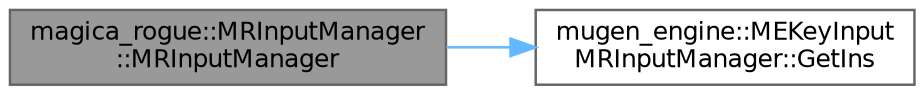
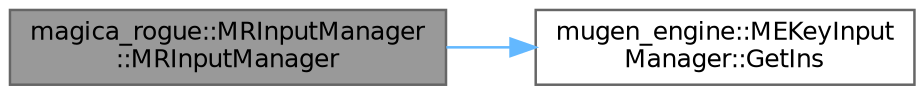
node "mugen_engine::MEKeyInput MRInputManager::GetIns": label "mugen_engine::MEKeyInput MRInputManager::GetIns" -> "mugen_engine::MEKeyInput Manager::GetIns"
